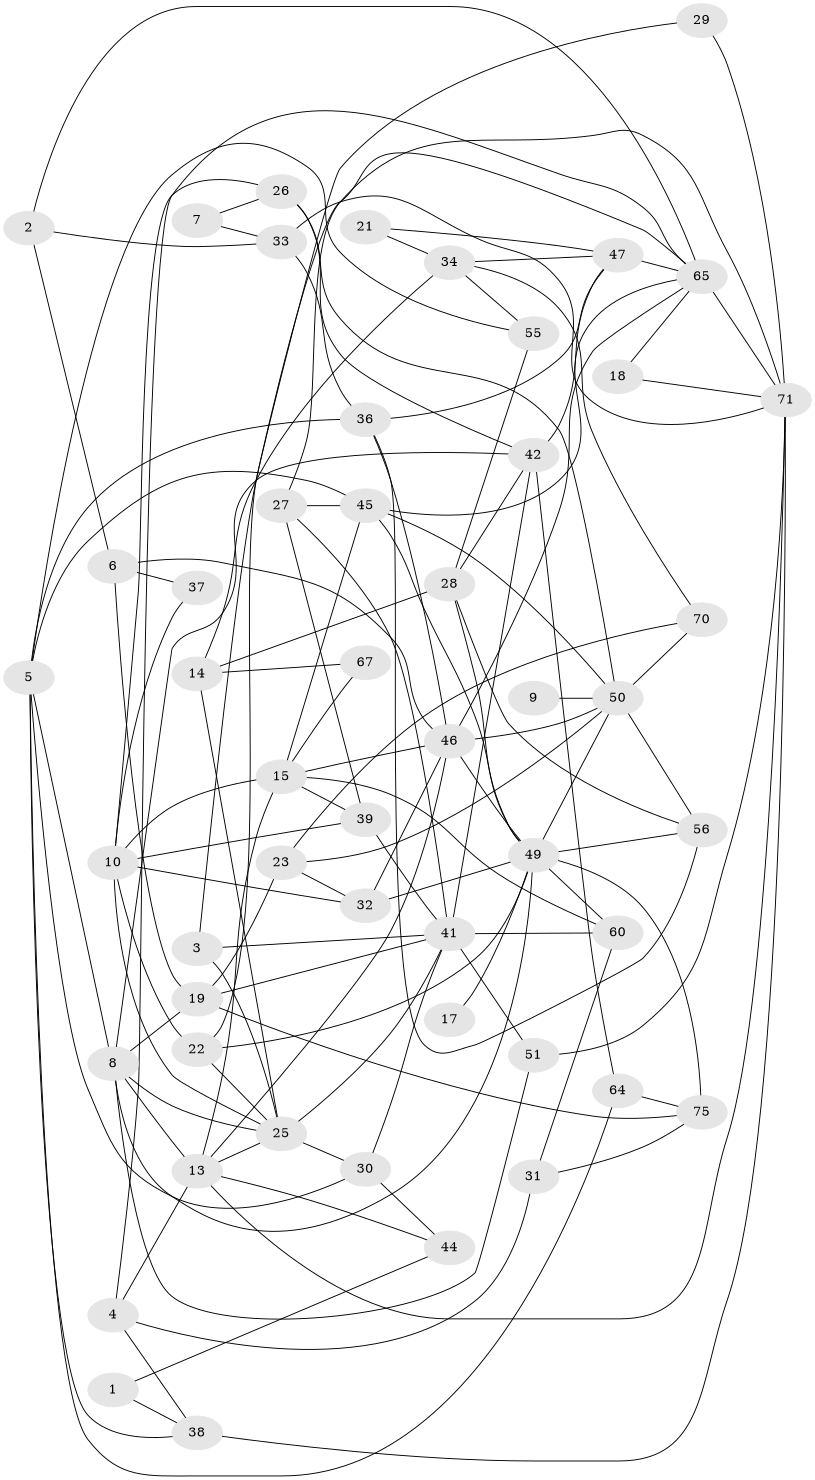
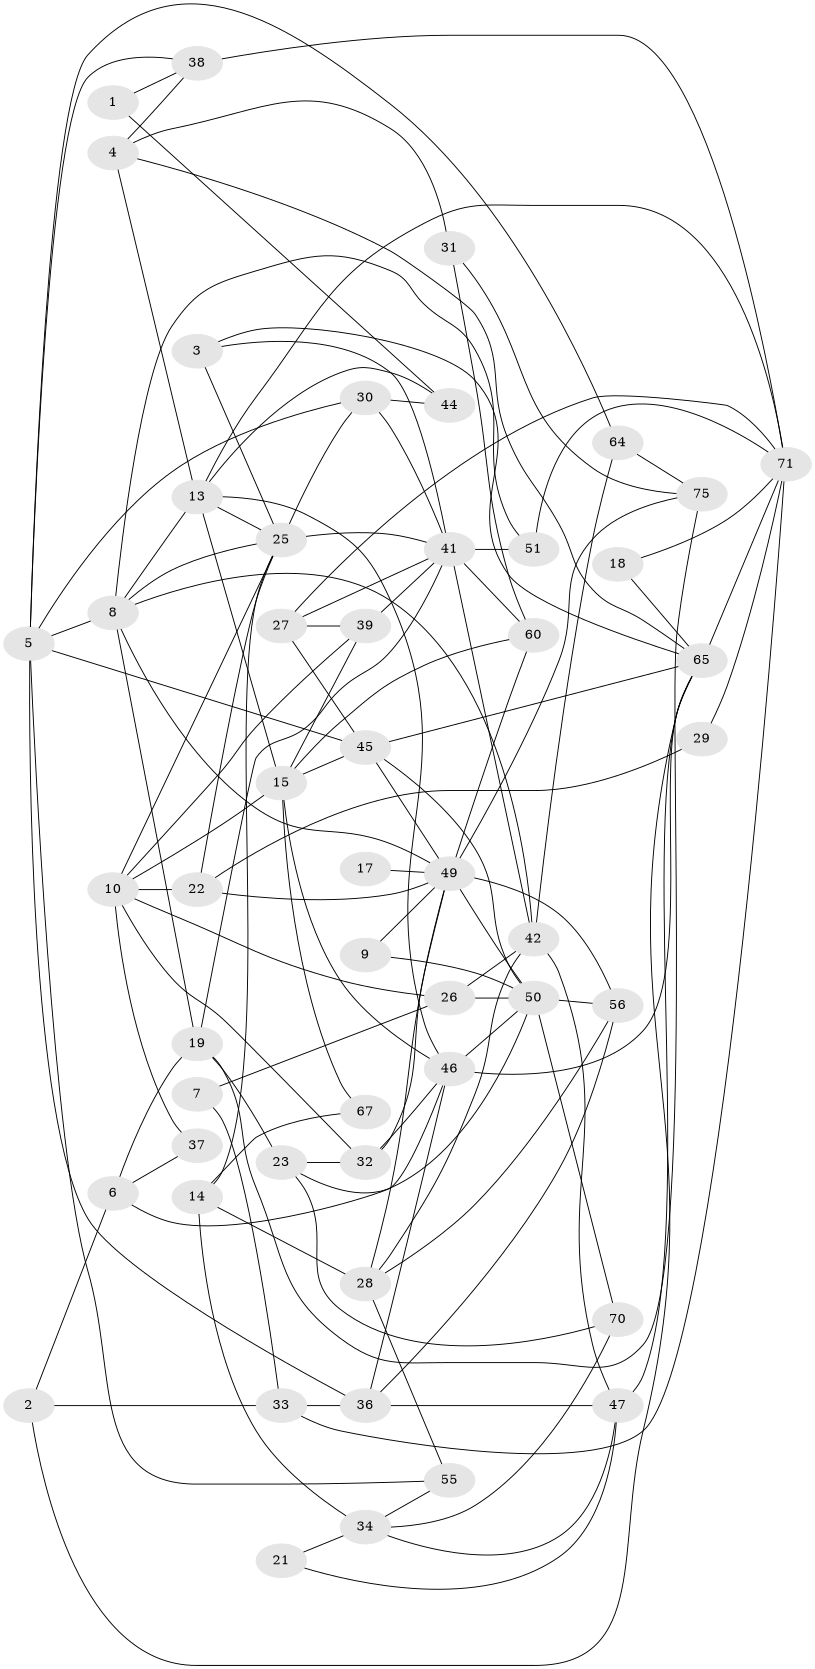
edge "46" -- "49": now "9" -- "49"
